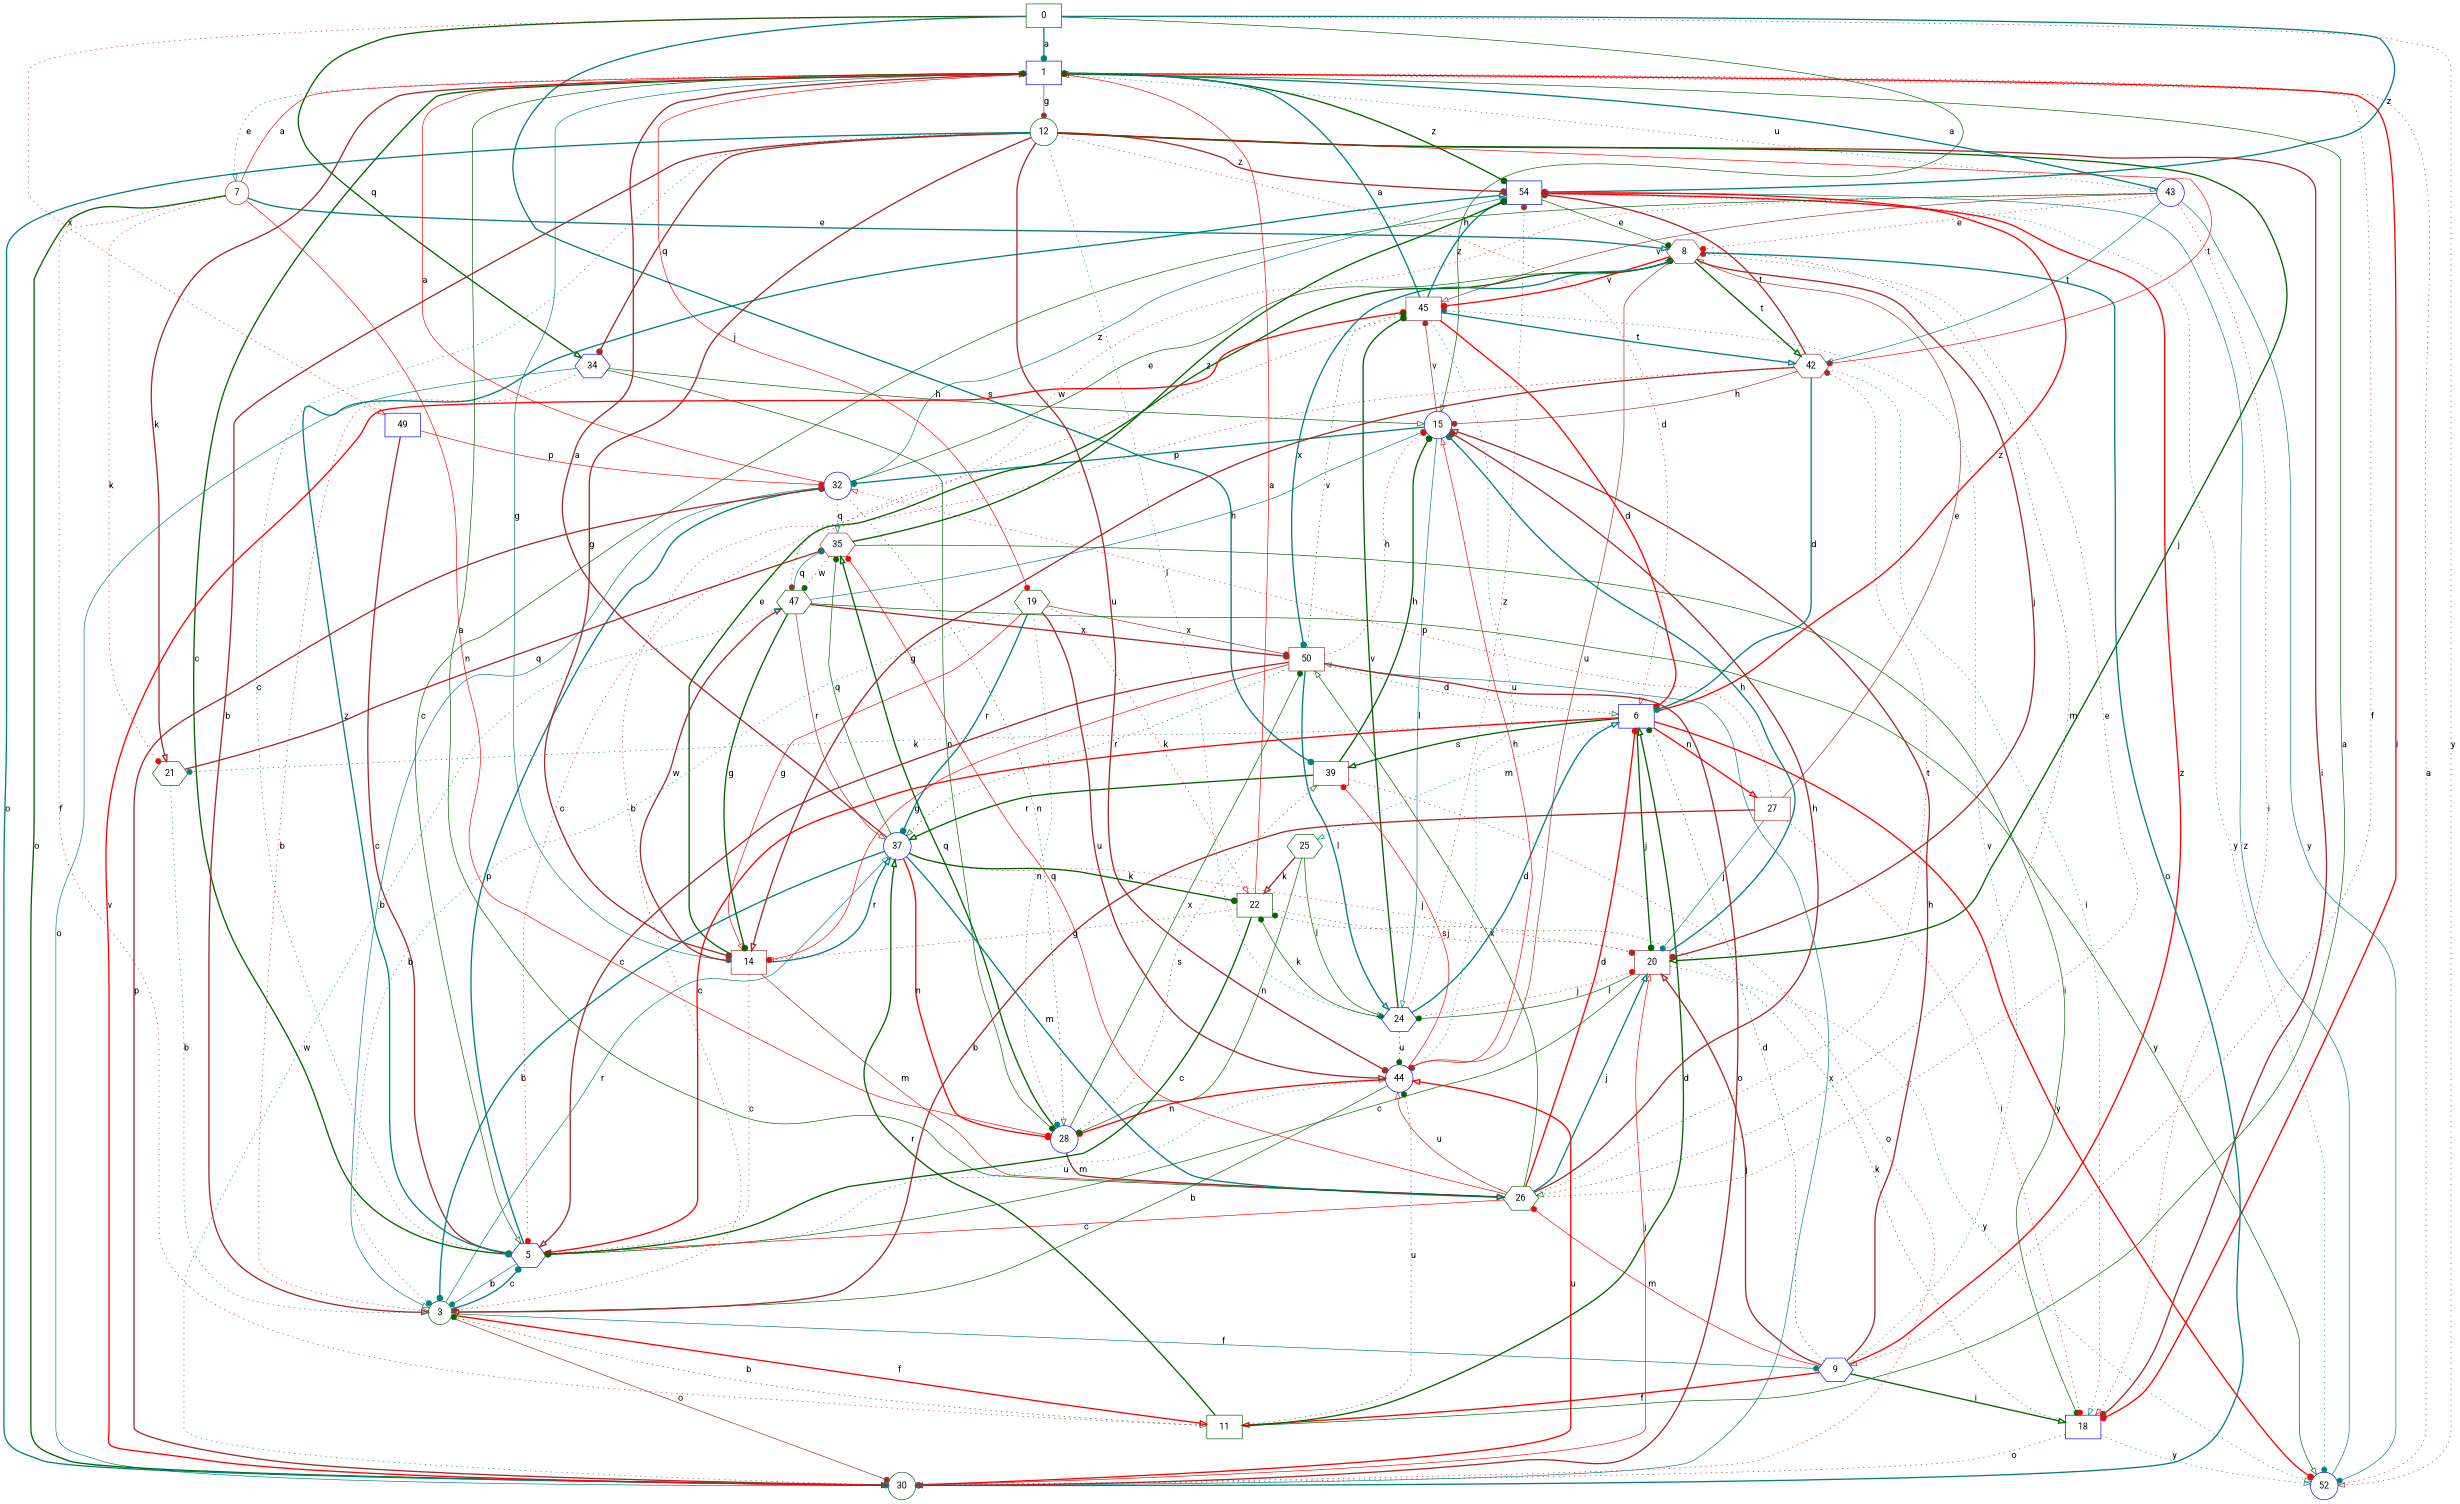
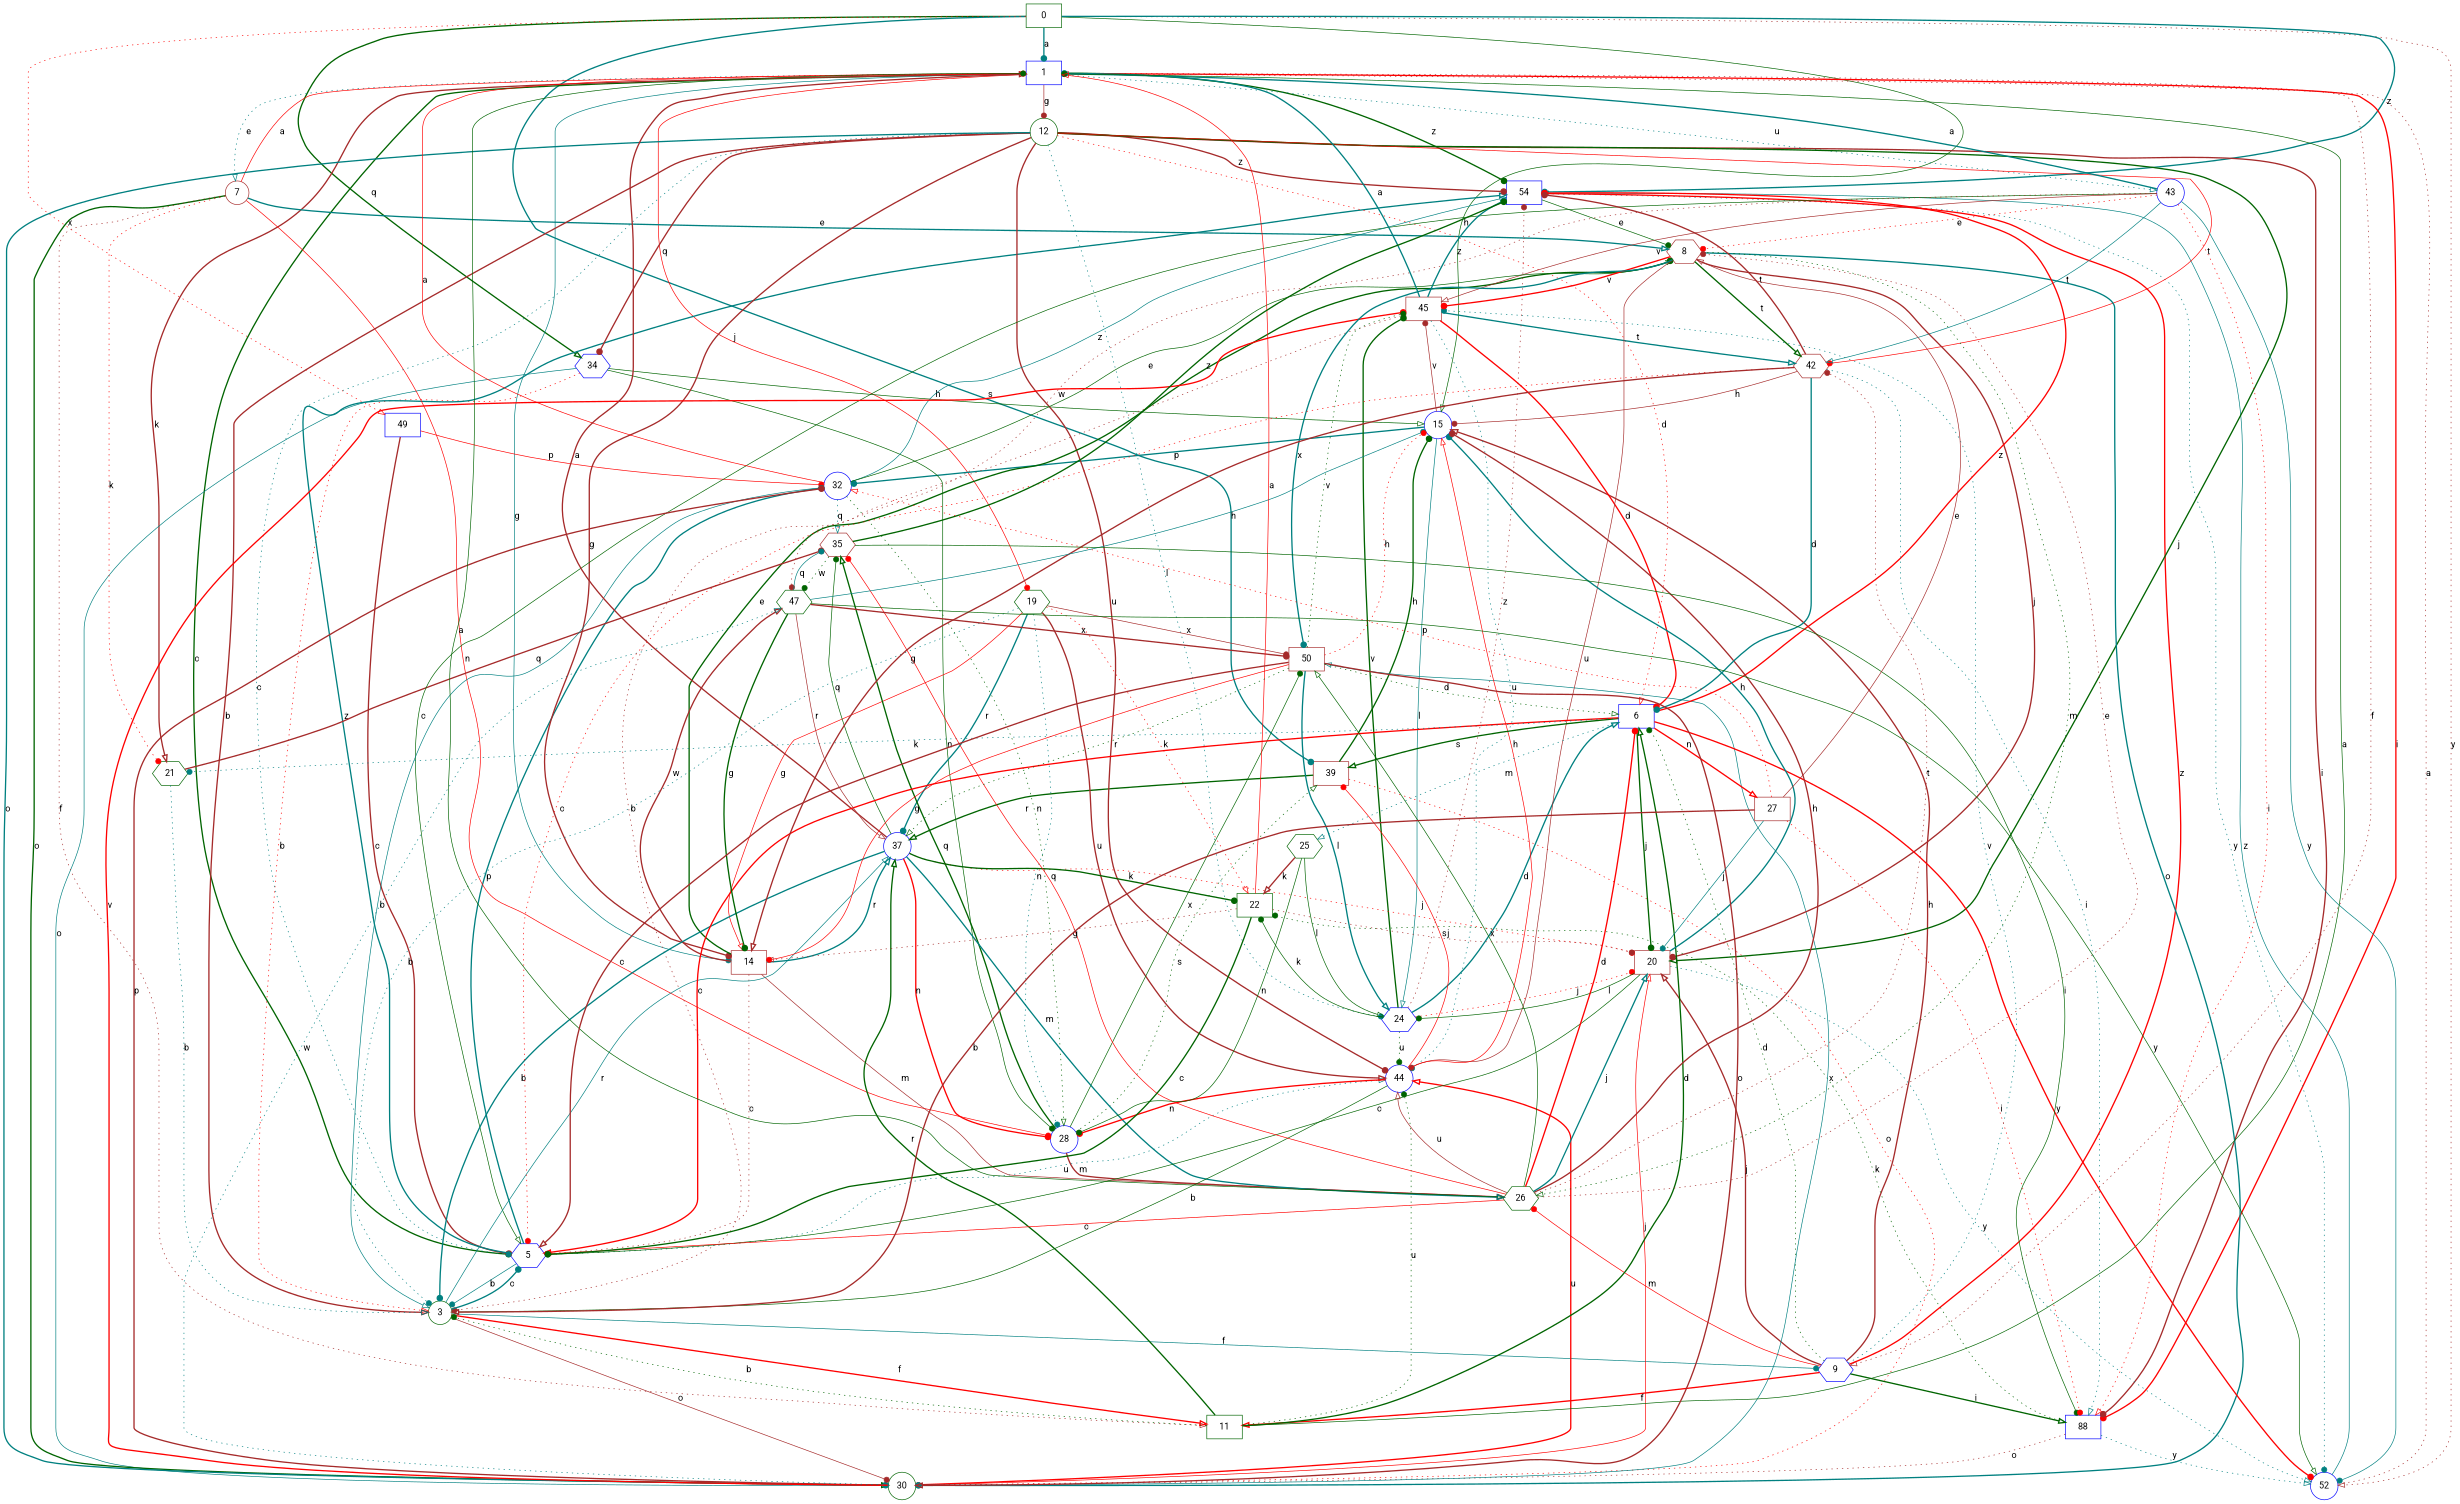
node "18": label "18" -> "88"
